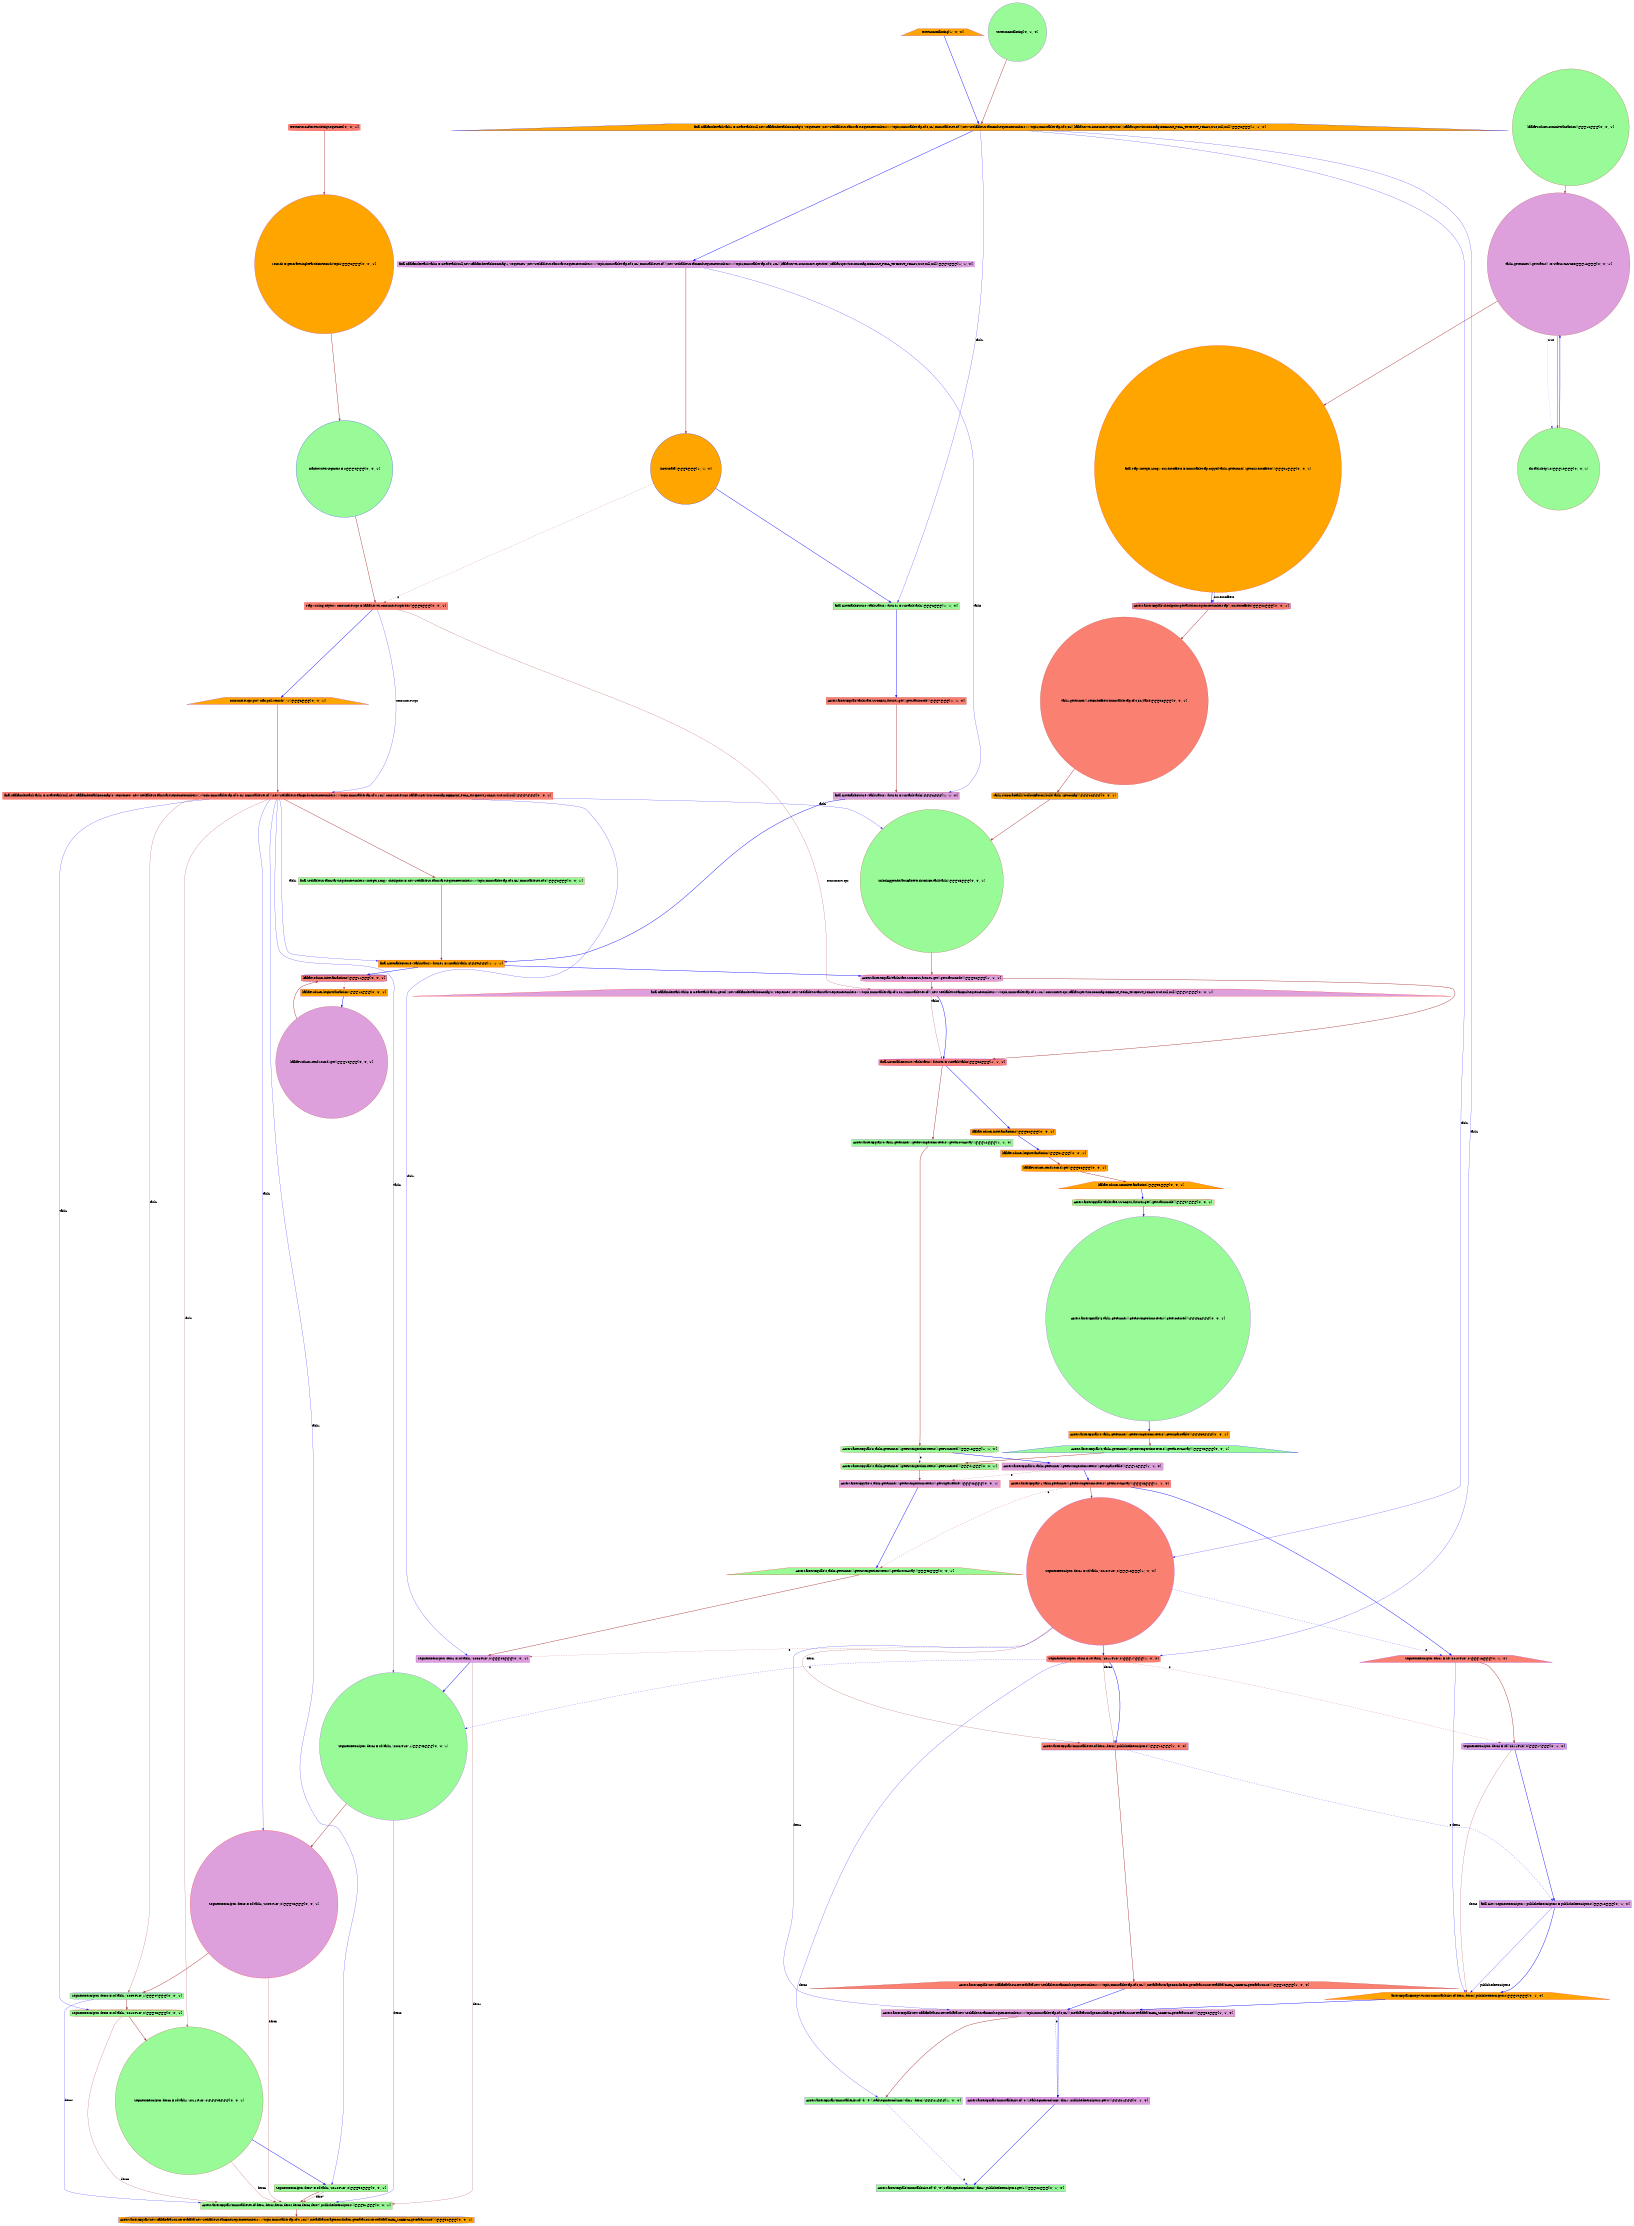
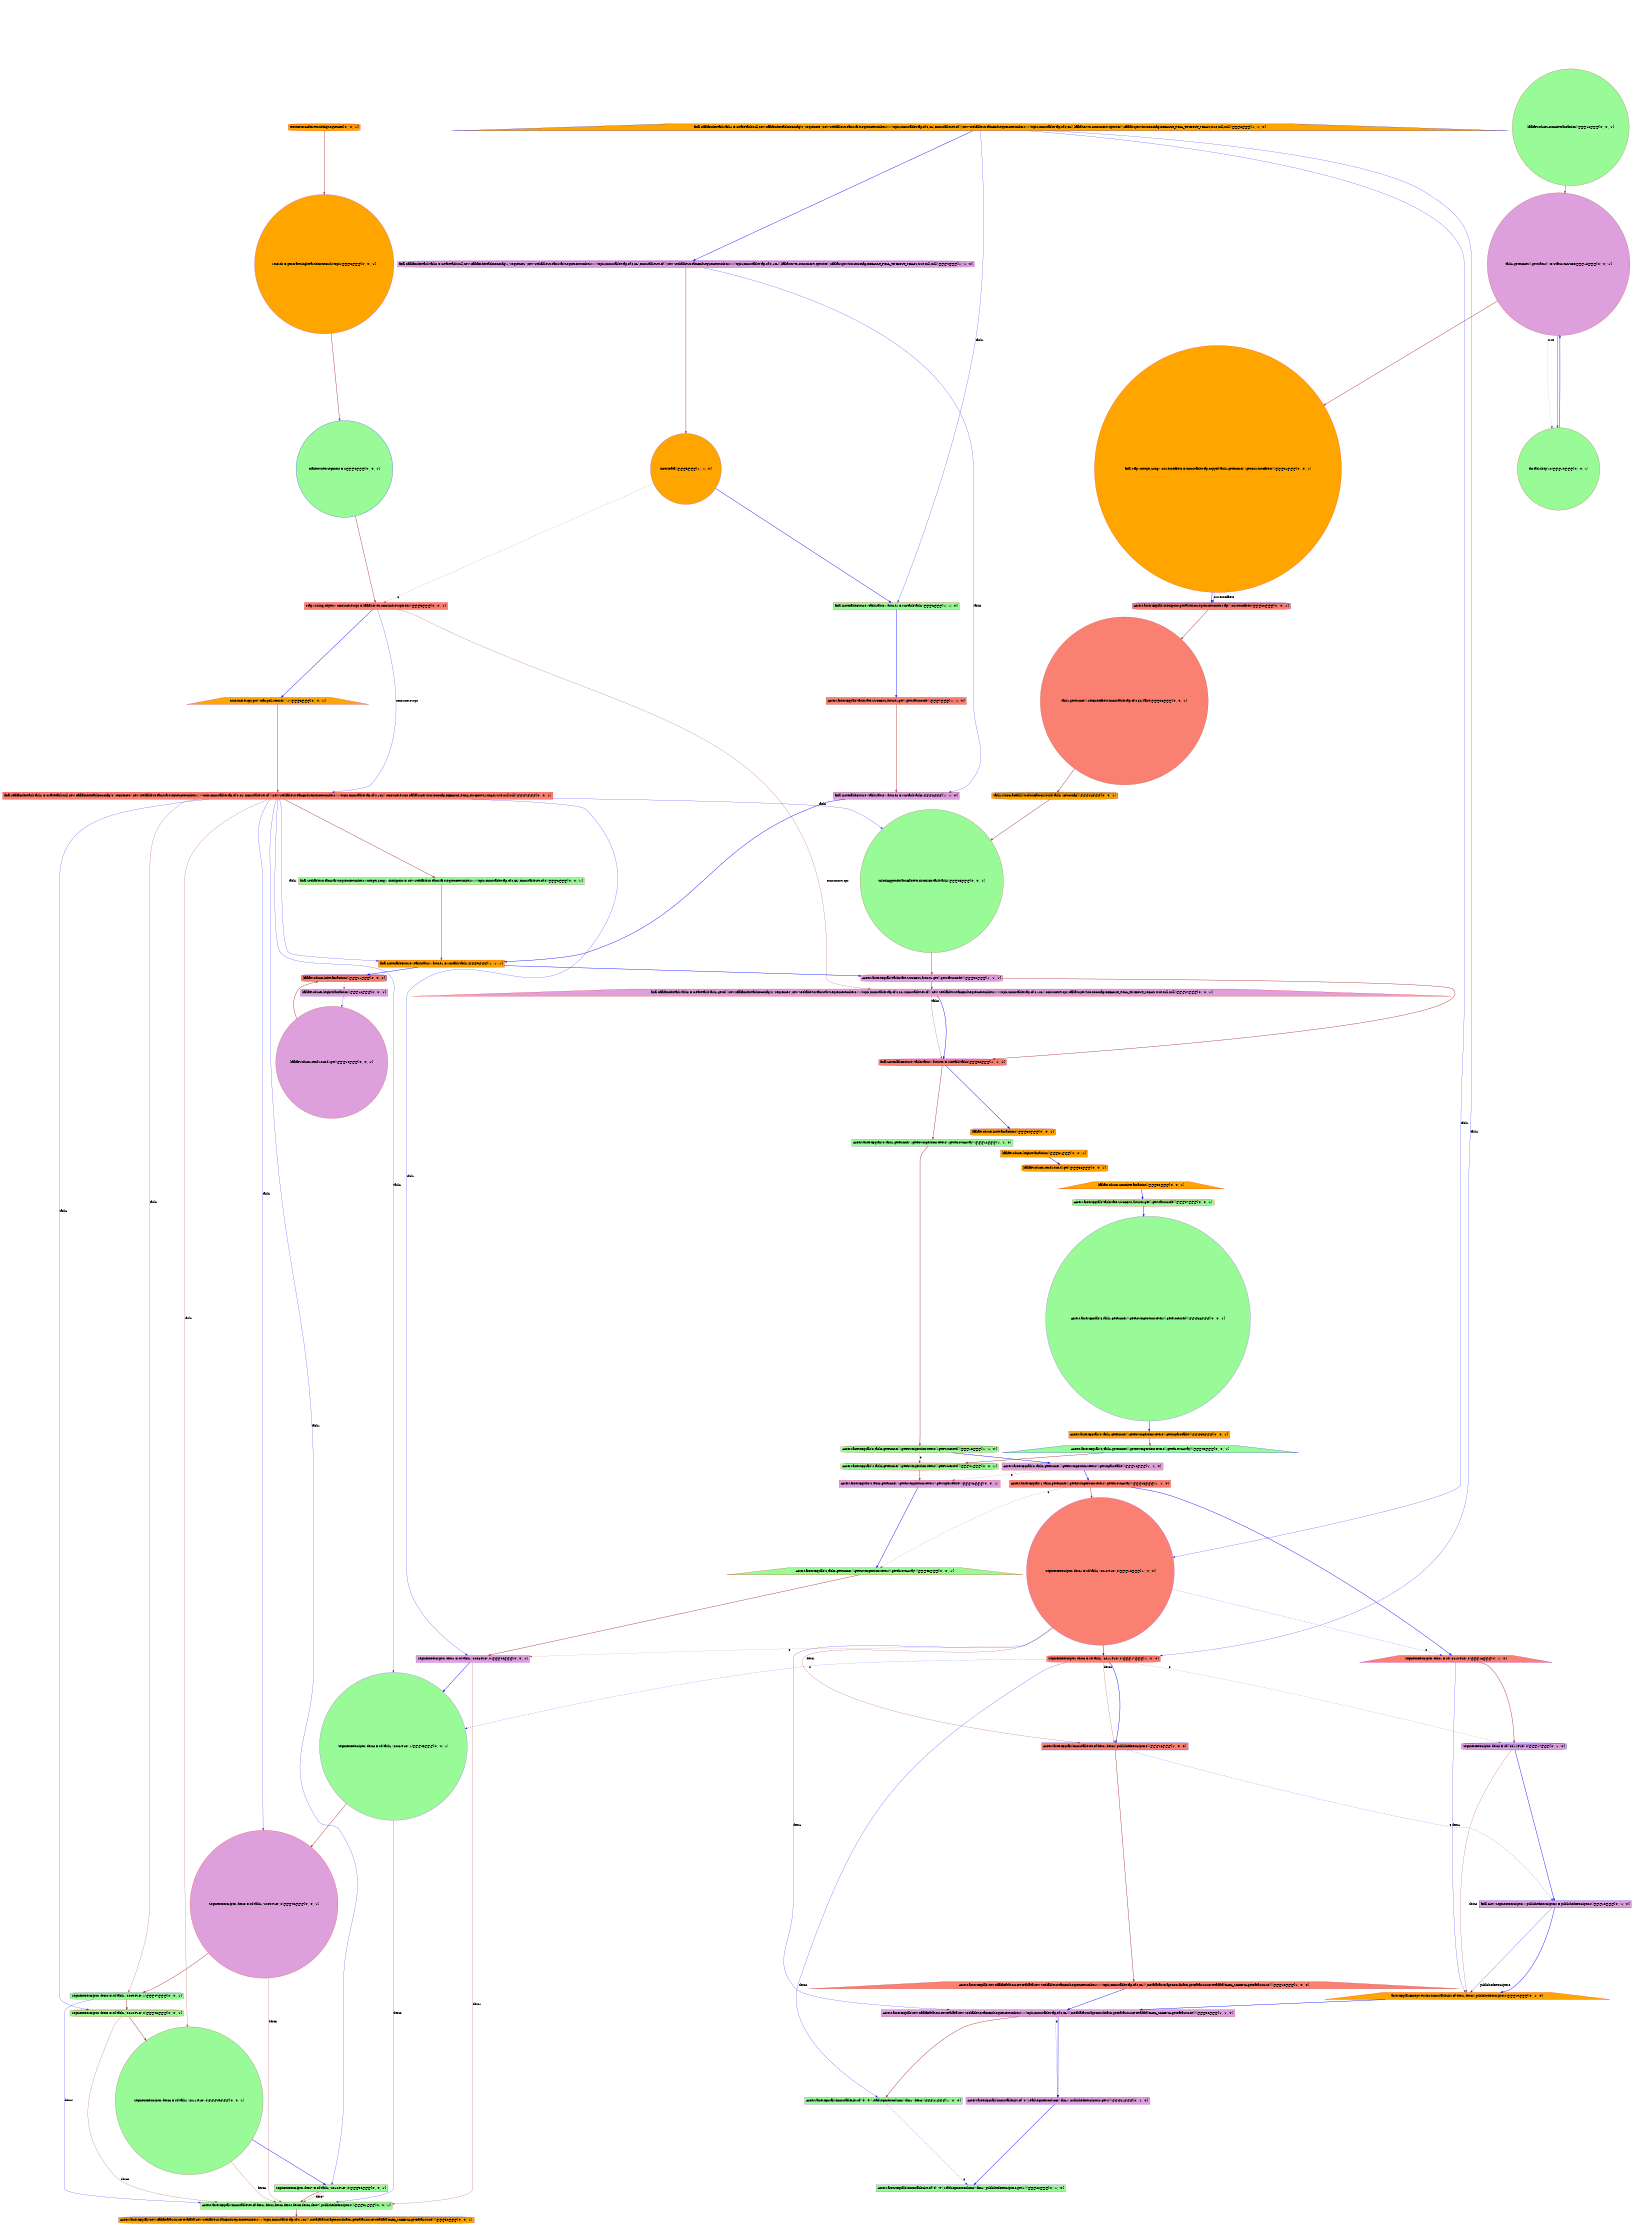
node "testRunConflicting['1', '0', '0']": removed
node "testRunConflicting['0', '1', '0']": removed
node "testRestoreAfterPersistingSequences['0', '0', '1']": fillcolor salmon -> orange
node "insertData()@@@5@@@['1', '1', '0']": color blue -> purple
node "kafkaProducer.beginTransaction()@@@12@@@['0', '0', '1']": fillcolor orange -> plum
edge "kafkaProducer.beginTransaction()@@@12@@@['0', '0', '1']" -> "kafkaProducer.send(record).get()@@@14@@@['0', '0', '1']": style bold -> solid
edge "kafkaProducer.initTransactions()@@@30@@@['0', '0', '1']" -> "kafkaProducer.beginTransaction()@@@31@@@['0', '0', '1']": removed
edge "kafkaProducer.beginTransaction()@@@31@@@['0', '0', '1']" -> "kafkaProducer.send(record).get()@@@33@@@['0', '0', '1']": color brown -> blue
edge "kafkaProducer.send(record).get()@@@33@@@['0', '0', '1']" -> "kafkaProducer.commitTransaction()@@@35@@@['0', '0', '1']": removed
